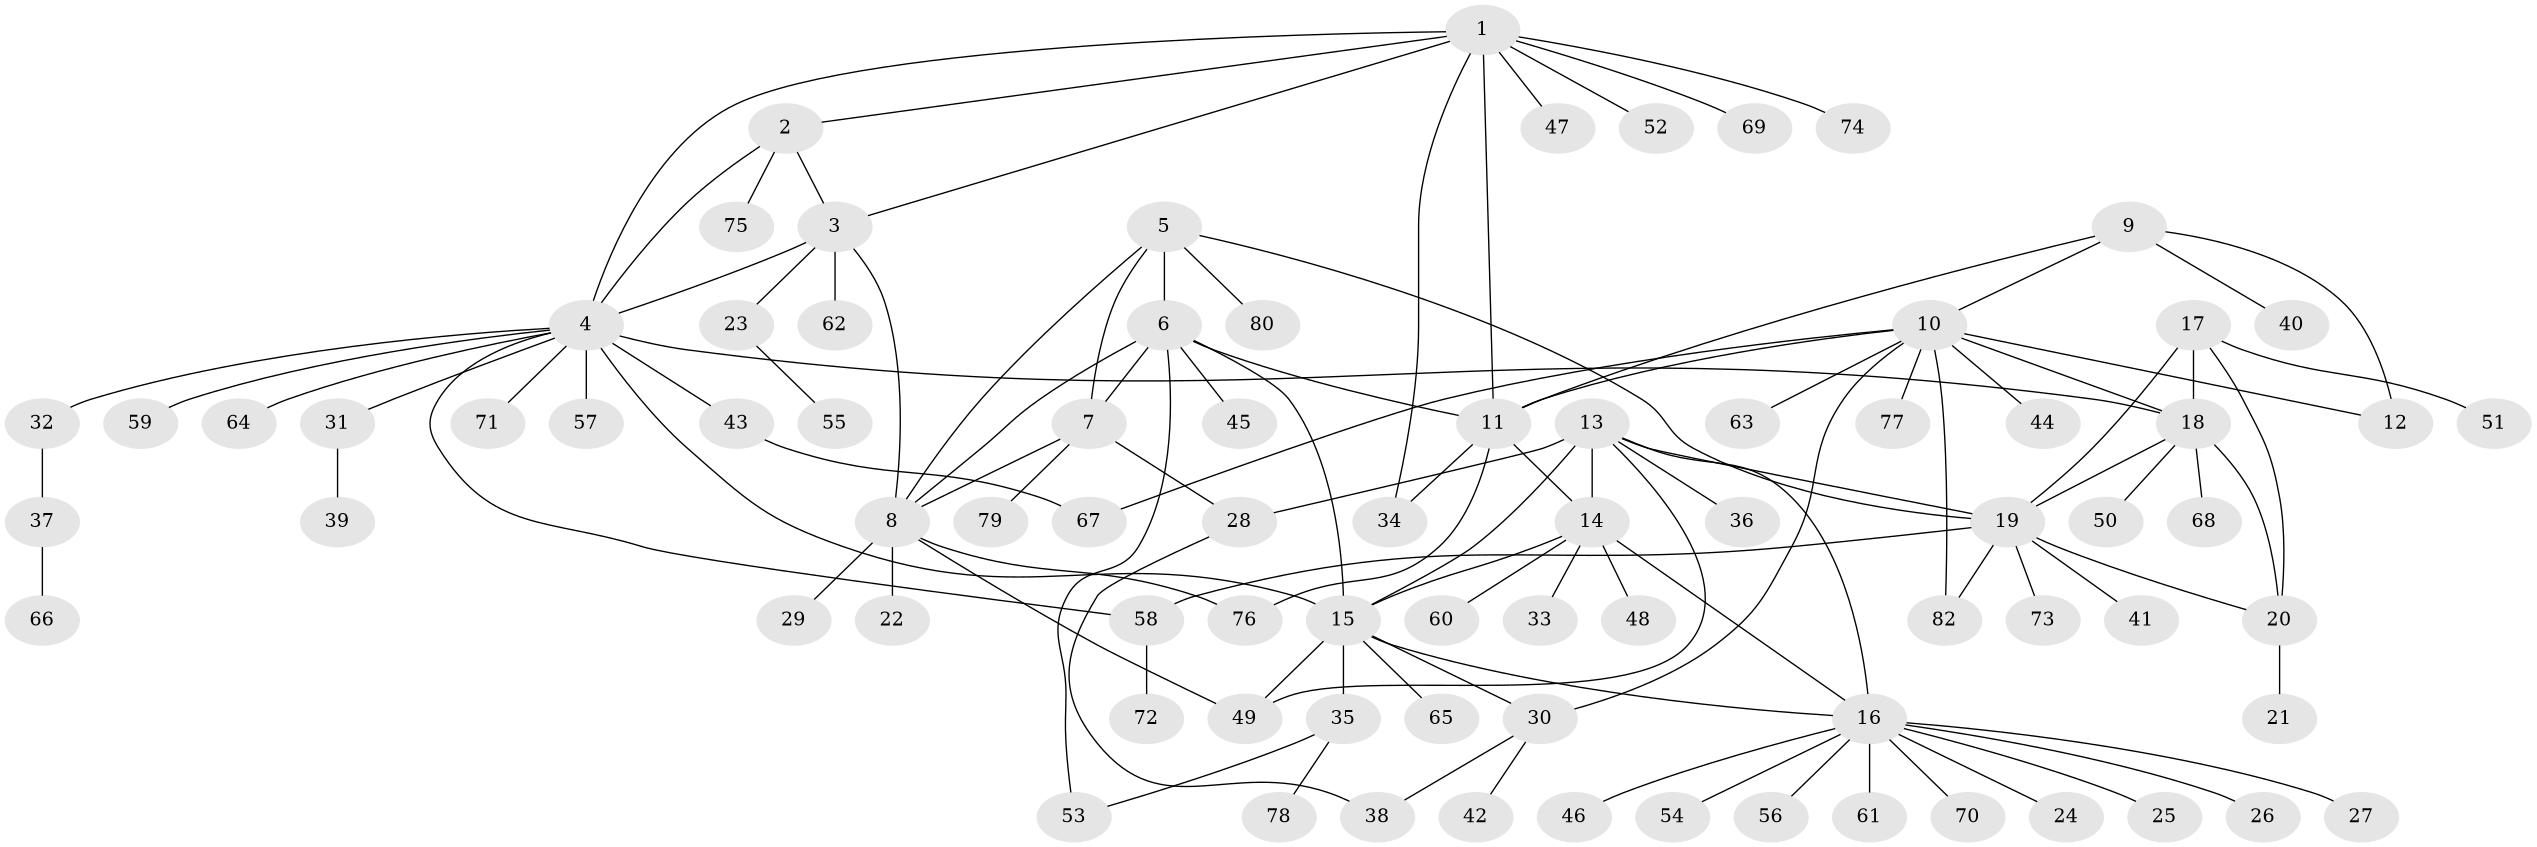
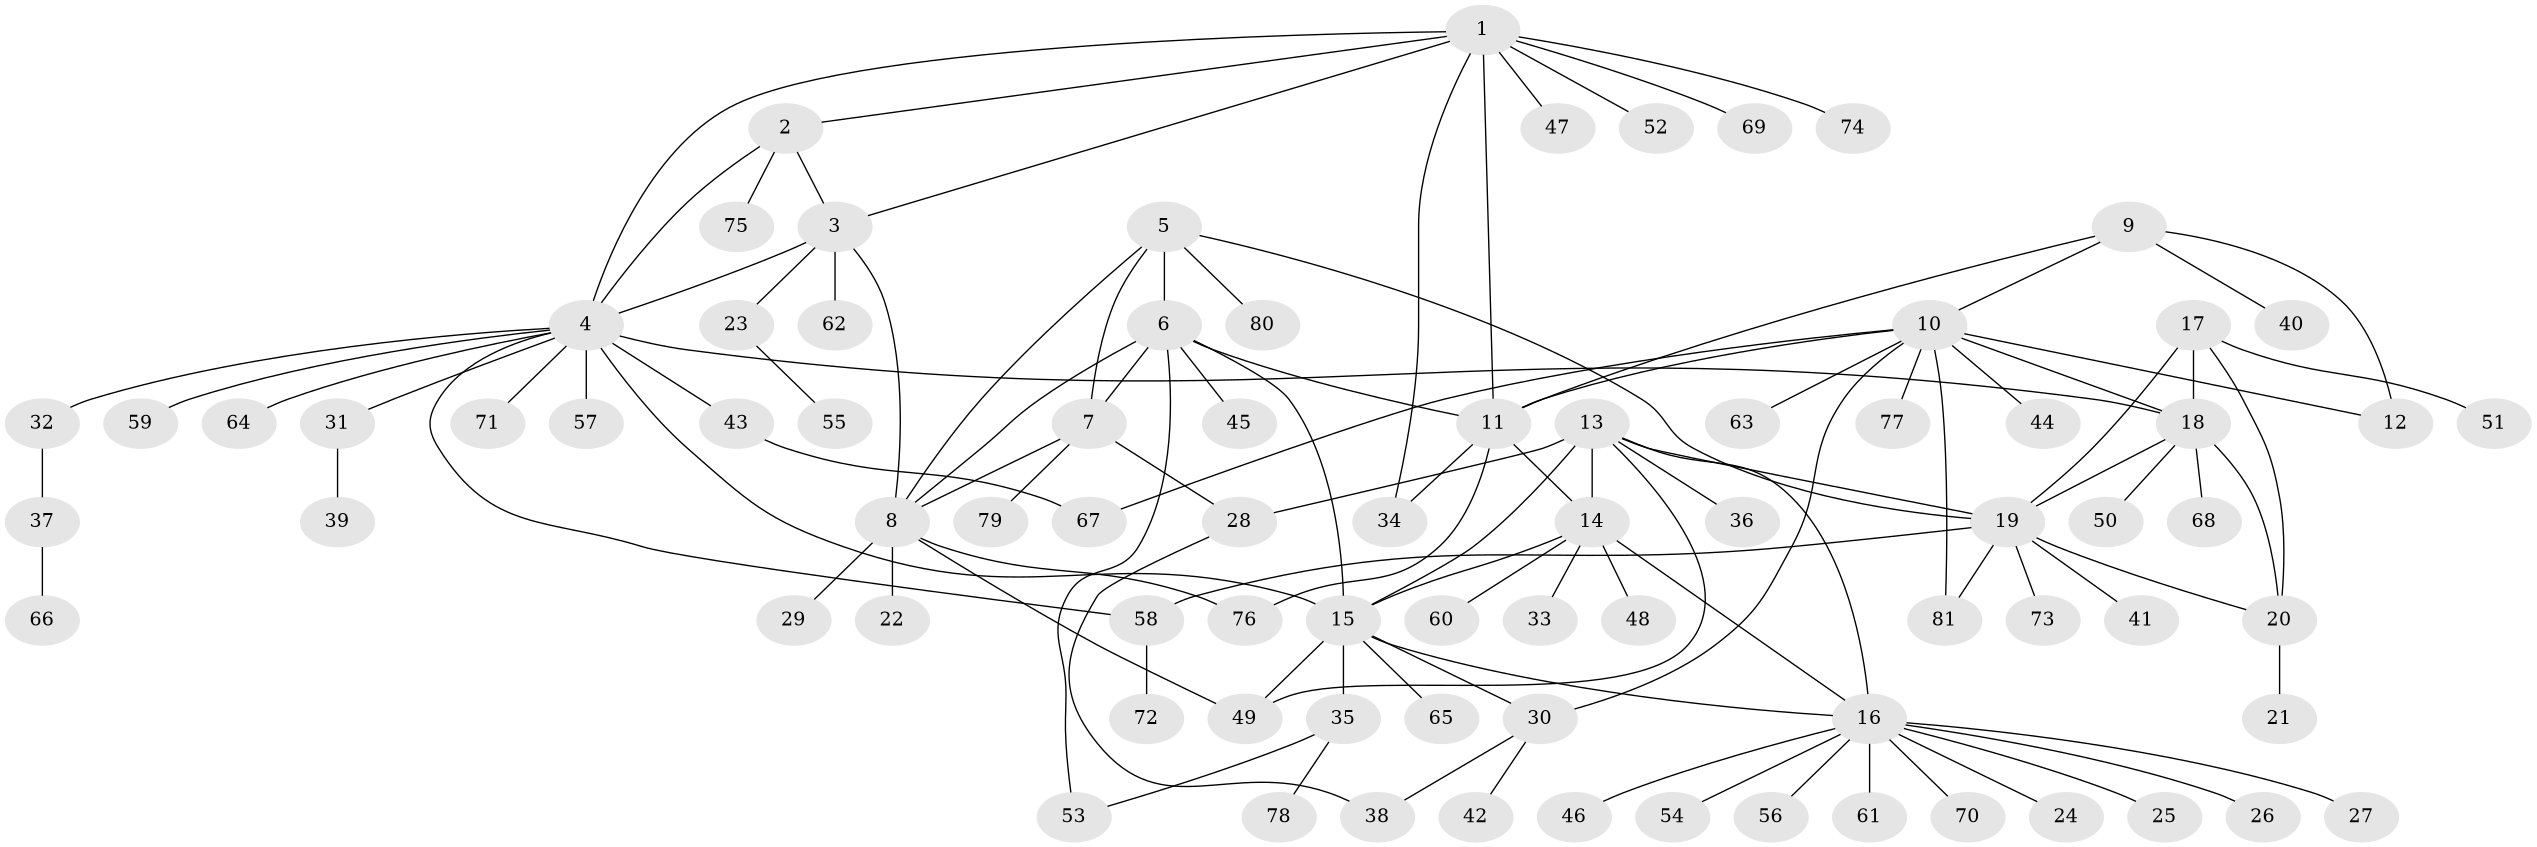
node "82": label "82" -> "81"
